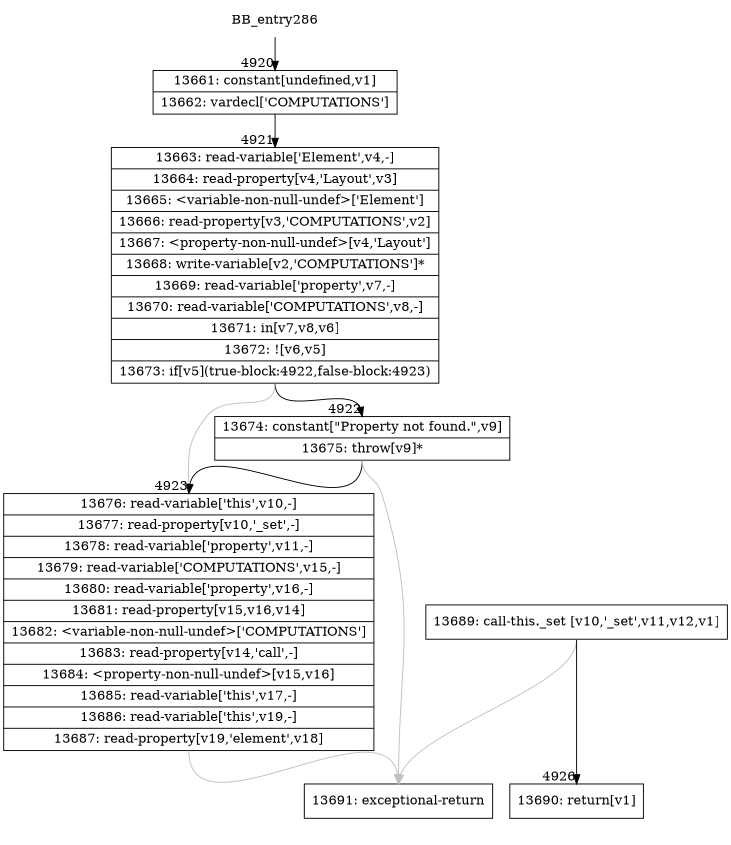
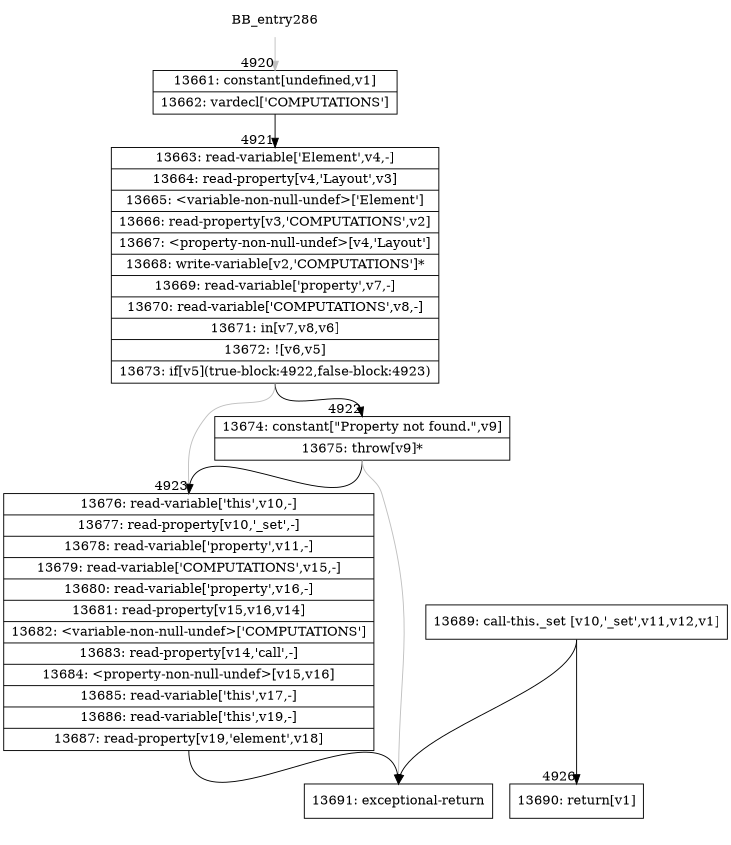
edge "BB_entry286" -> "13661: constant[undefined,v1]": color black -> gray
edge "13689: call-this._set [v10,'_set',v11,v12,v1]" -> "13691: exceptional-return": color gray -> black
edge "13676: read-variable['this',v10,-]" -> "13691: exceptional-return": color gray -> black
